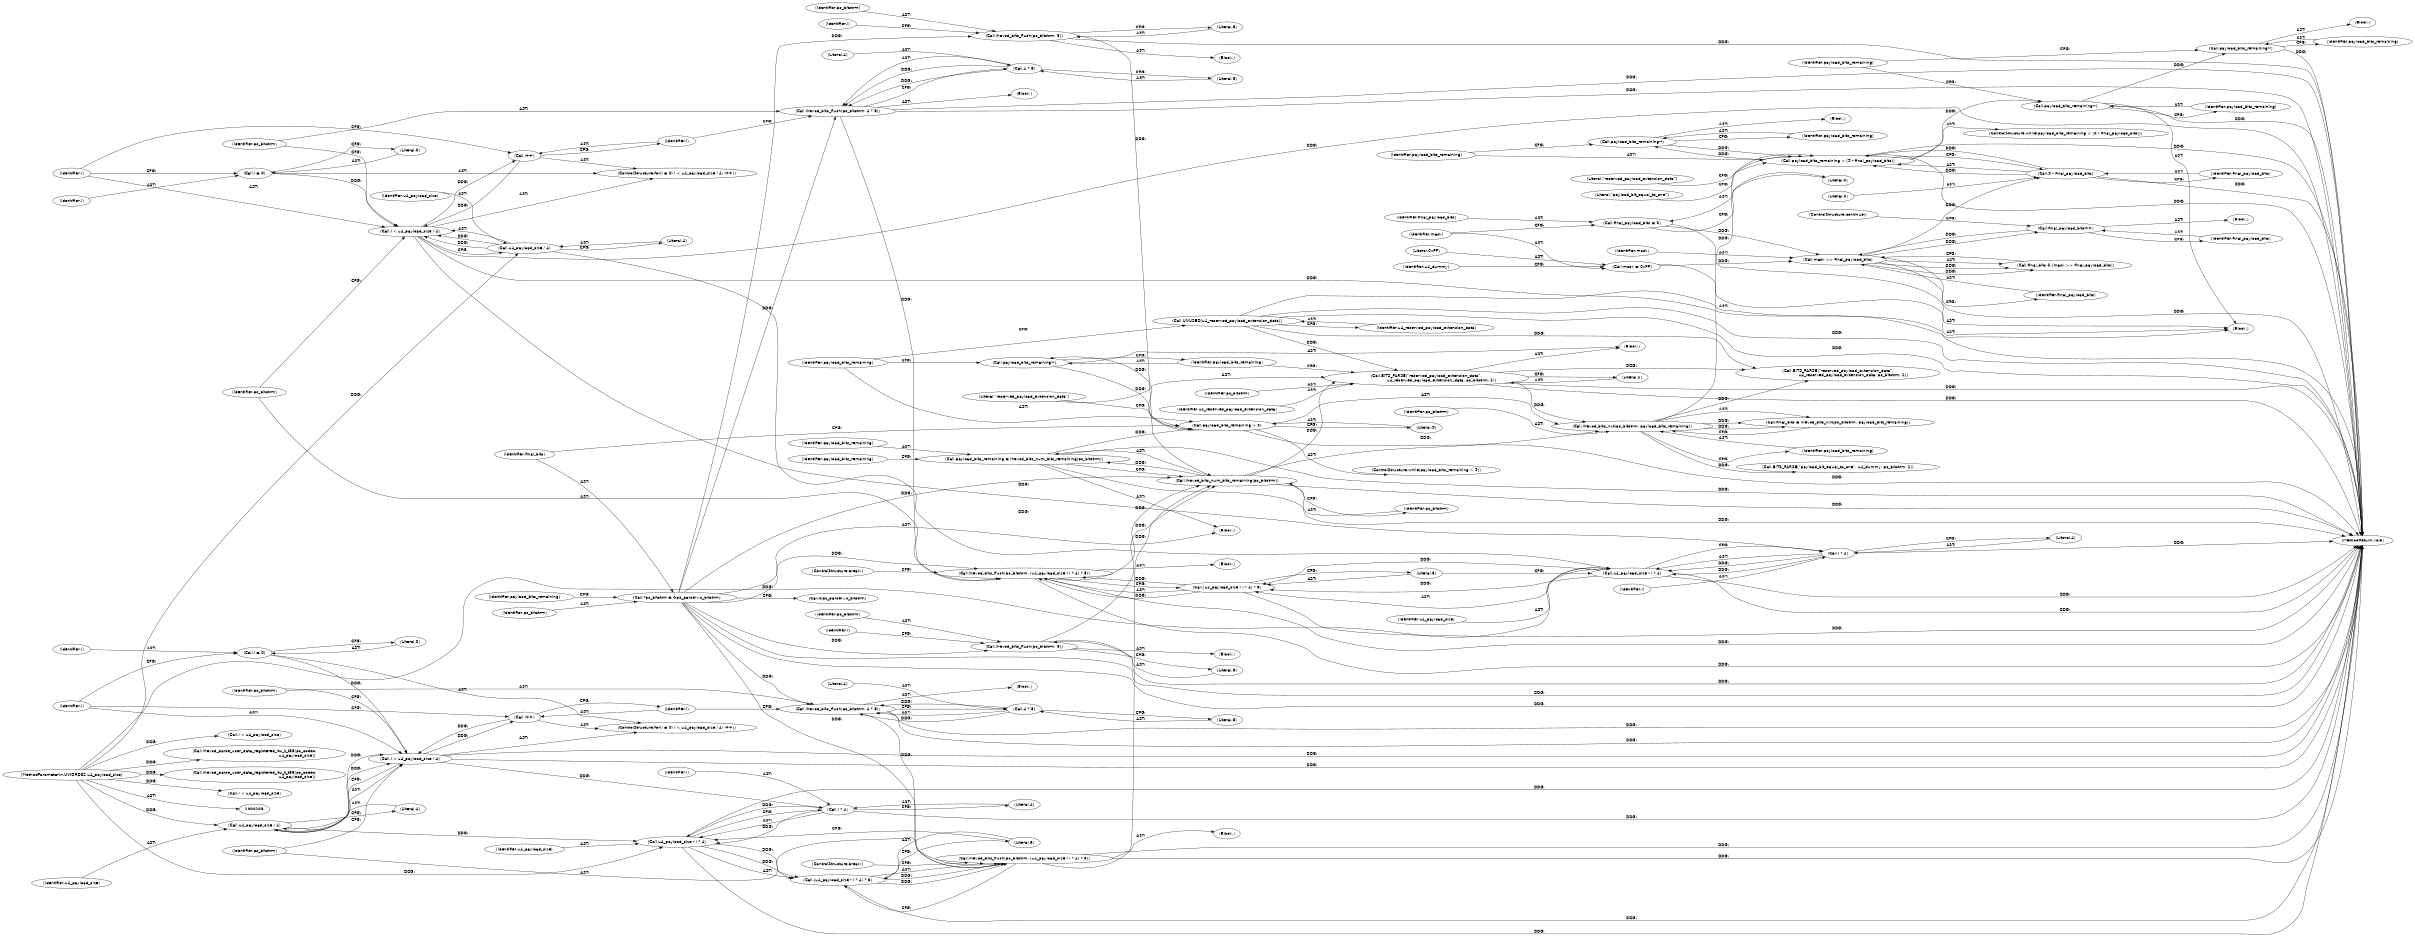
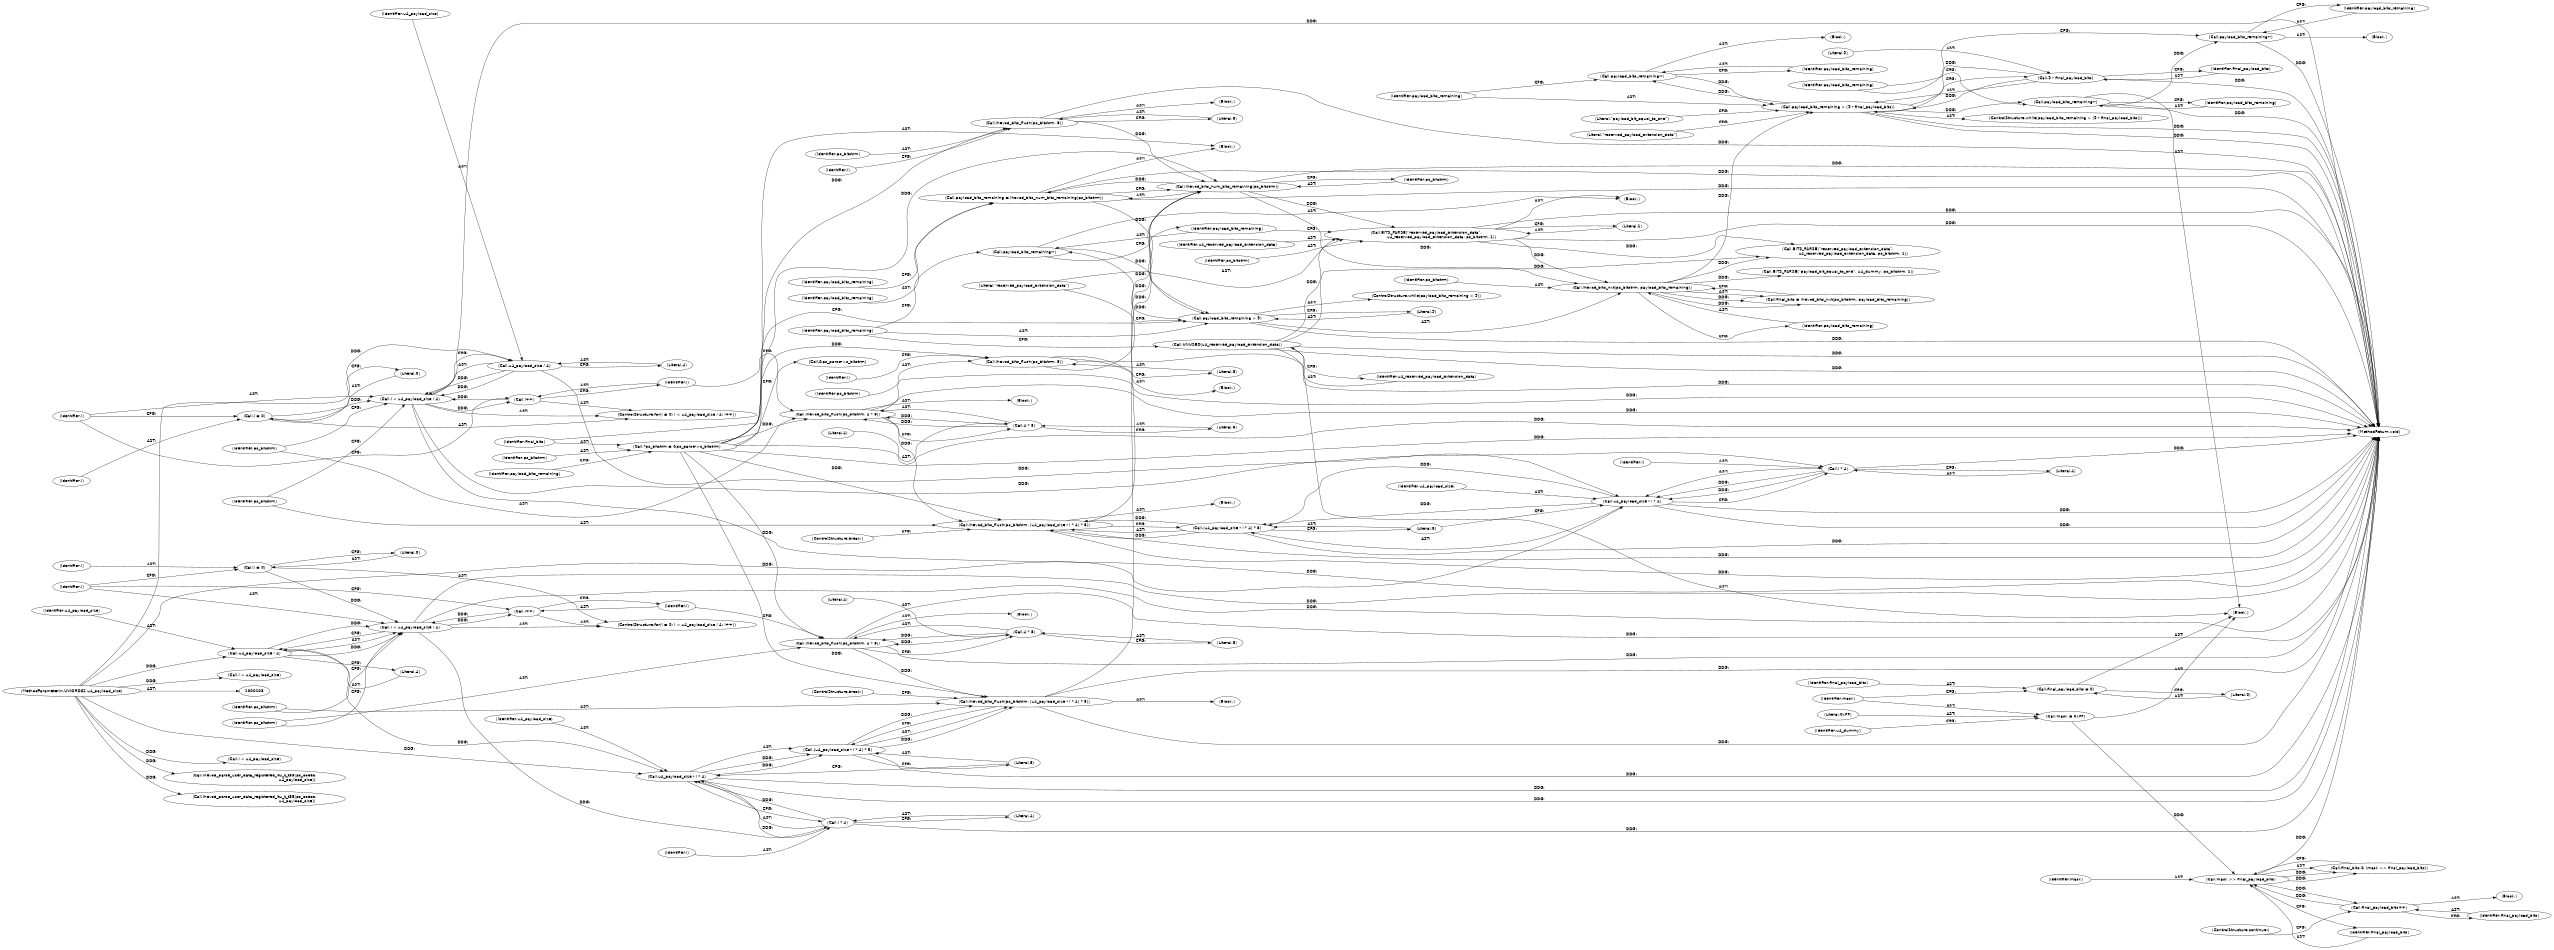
edge "(Call,mask >> final_payload_bits)" -> "(Call,9 - final_payload_bits)": removed, label "DDG:"
edge "(Call,final_payload_bits = 0)" -> "(Call,mask >> final_payload_bits)": removed, label "DDG:"
